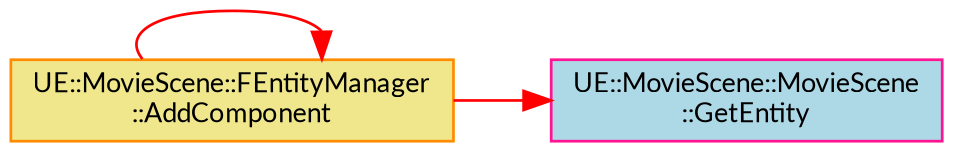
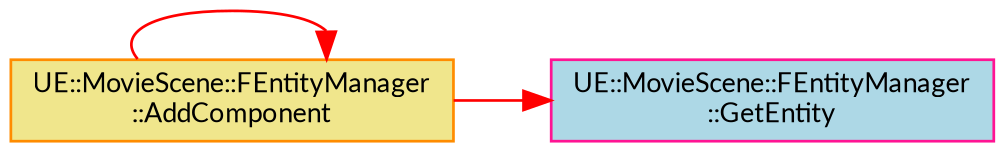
node "UE::MovieScene::MovieScene ::GetEntity": label "UE::MovieScene::MovieScene ::GetEntity" -> "UE::MovieScene::FEntityManager ::GetEntity"
